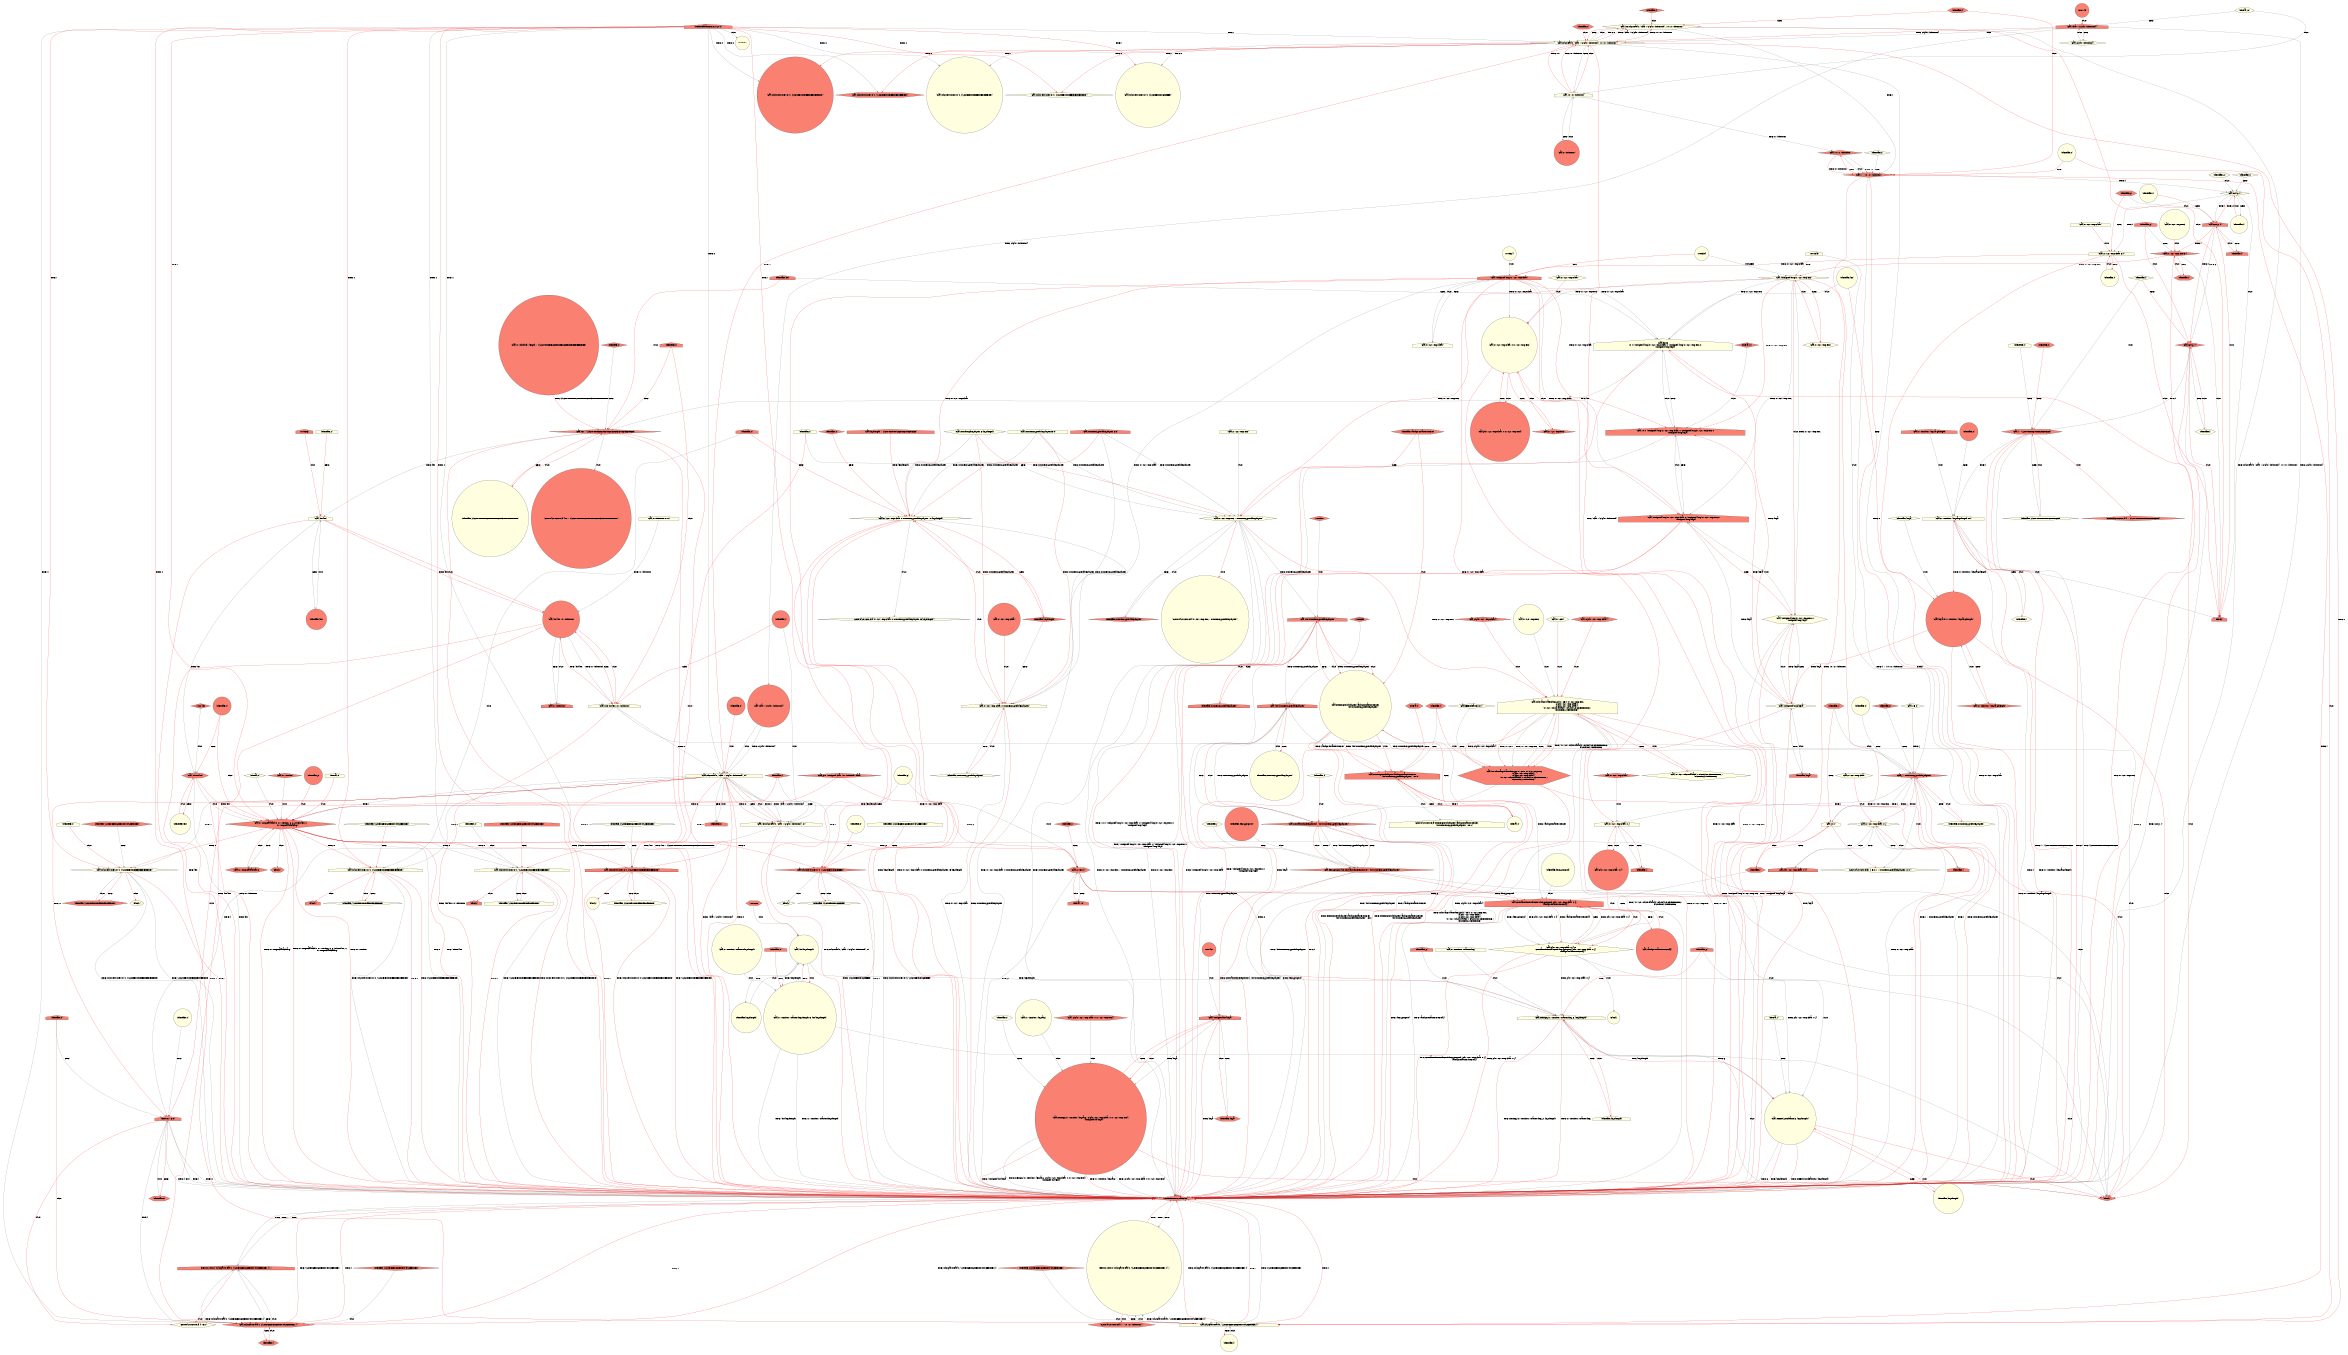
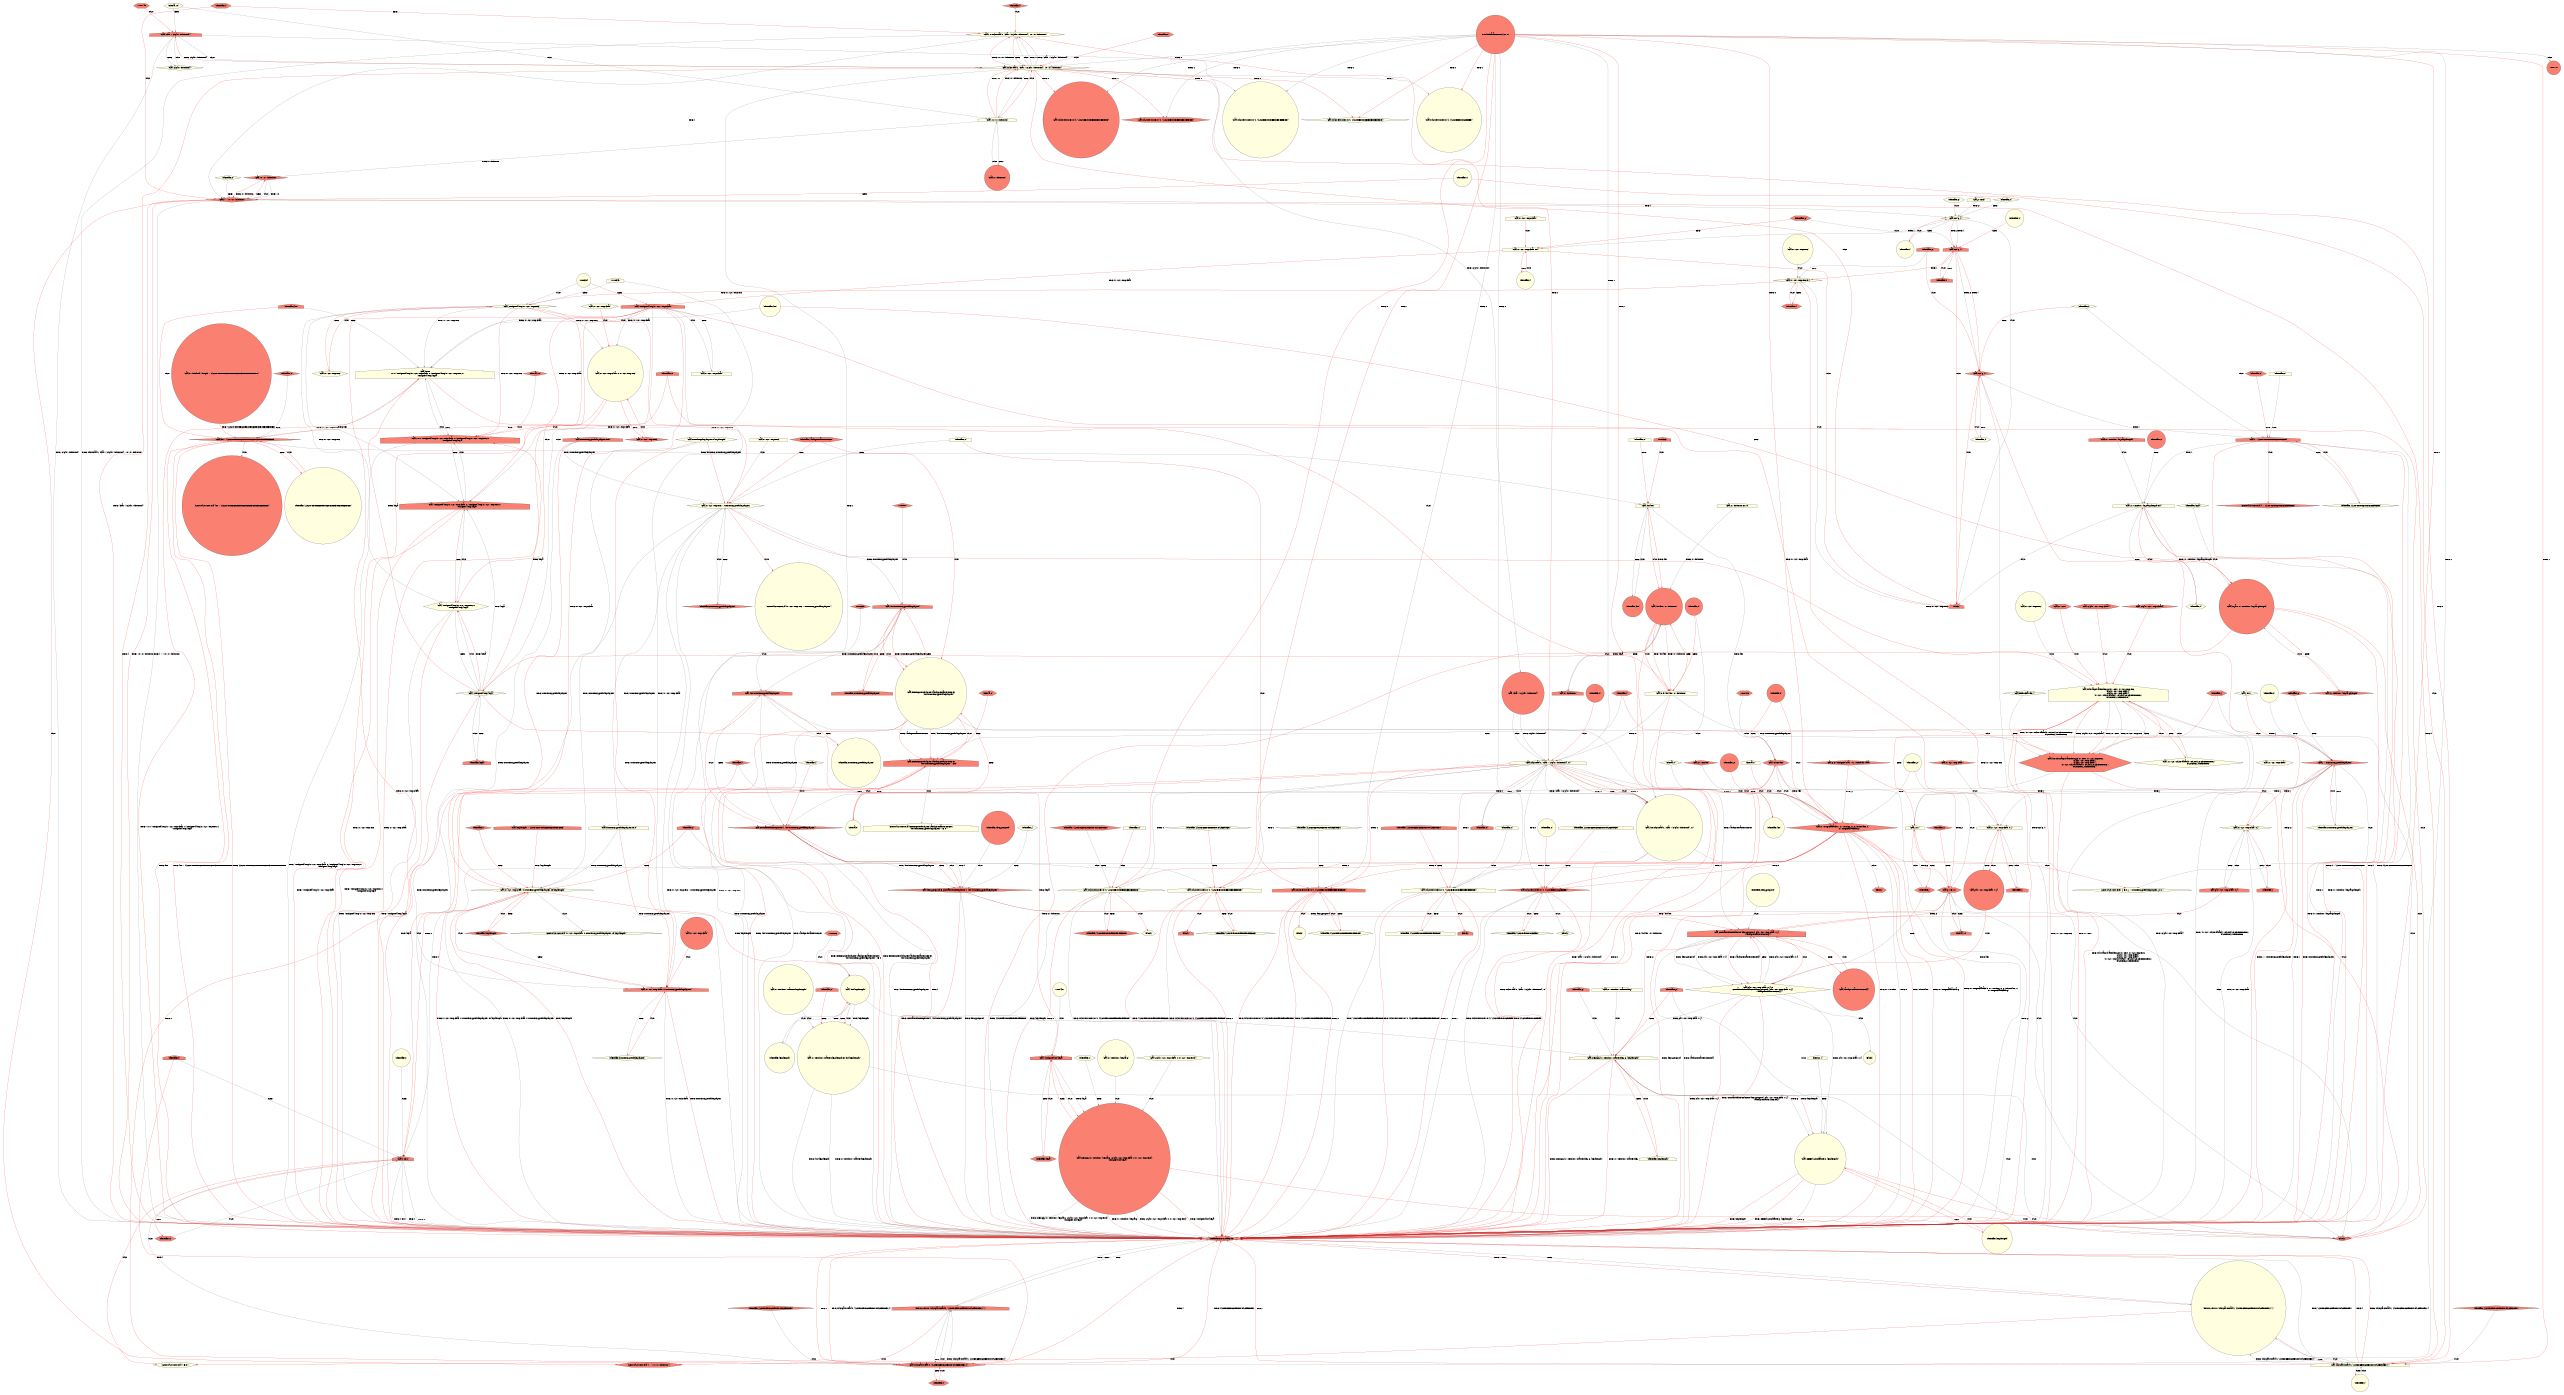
node "1000145": shape circle -> hexagon
node "(MethodParameterIn,SSL *s)": shape house -> circle
node "1000107": fillcolor lightyellow -> salmon
node "(Call,p += 3)": added
node "1000324": removed
node "(Call,s->s2->tmp.enc = i)": fillcolor salmon -> lightyellow
edge "1000334" -> "(Call,(unsigned long)s->s2->tmp.enc)": label "MASTER: " -> "AST: "
node "(Call,p[s->s2->tmp.clear + s->s2->tmp.enc])": removed
node "(Call,i > SSL_MAX_KEY_ARG_LENGTH)": shape hexagon -> house
edge "(Call,num_encrypted_key_bytes = 8)" -> "(Call,s->s2->tmp.enc < num_encrypted_key_bytes)": reversed
edge "1000343" -> "(Call,j < num_encrypted_key_bytes)": now "1000343" -> "(Call,(unsigned long)keya)"
node "(Call,s->cert)": fillcolor lightyellow -> salmon
node "1000403": shape diamond -> hexagon
node "(Call,s->s2->tmp.clear + num_encrypted_key_bytes)": fillcolor lightyellow -> salmon
node "(Call,ERR_clear_error())": label "(Call,ERR_clear_error())" -> "(Call,ERR_clear_for())"
edge "(Call,j = 0)" -> "(Call,j < num_encrypted_key_bytes)": label "DDG: j" -> "BYTE: j"
node "(Call,i = ssl2_read(s, (char *)&(p[s->init_num]), n))": shape house -> circle
node "(Call,s->msg_callback_arg)": removed
node "1000437": fillcolor salmon -> lightyellow
edge "(Call,s->s2->tmp.clear = i)" -> "(MethodReturn,static int)": removed, label "DDG: s->s2->tmp.clear"
edge "(Call,i < (10 - s->init_num))" -> "(ControlStructure,if (i < (10 - s->init_num)))": added, label "AST:"
edge "(Call,(unsigned long)s->s2->tmp.enc)" -> "(MethodReturn,static int)": removed, label "DDG: s->s2->tmp.enc"
node "(Call,&(p[s->s2->tmp.clear + s->s2->tmp.enc]))": fillcolor salmon -> lightyellow
node "(Literal,1)": label "(Literal,1)" -> "(Return,1)"
edge "(Call,(unsigned int)keya)" -> "(MethodReturn,static int)": removed, label "DDG: keya"
node "(Return,i != n)": label "(Return,i != n)" -> "(Call,i != n)"
edge "(Call,(int)len)" -> "(MethodReturn,static int)": removed, label "DDG: len"
